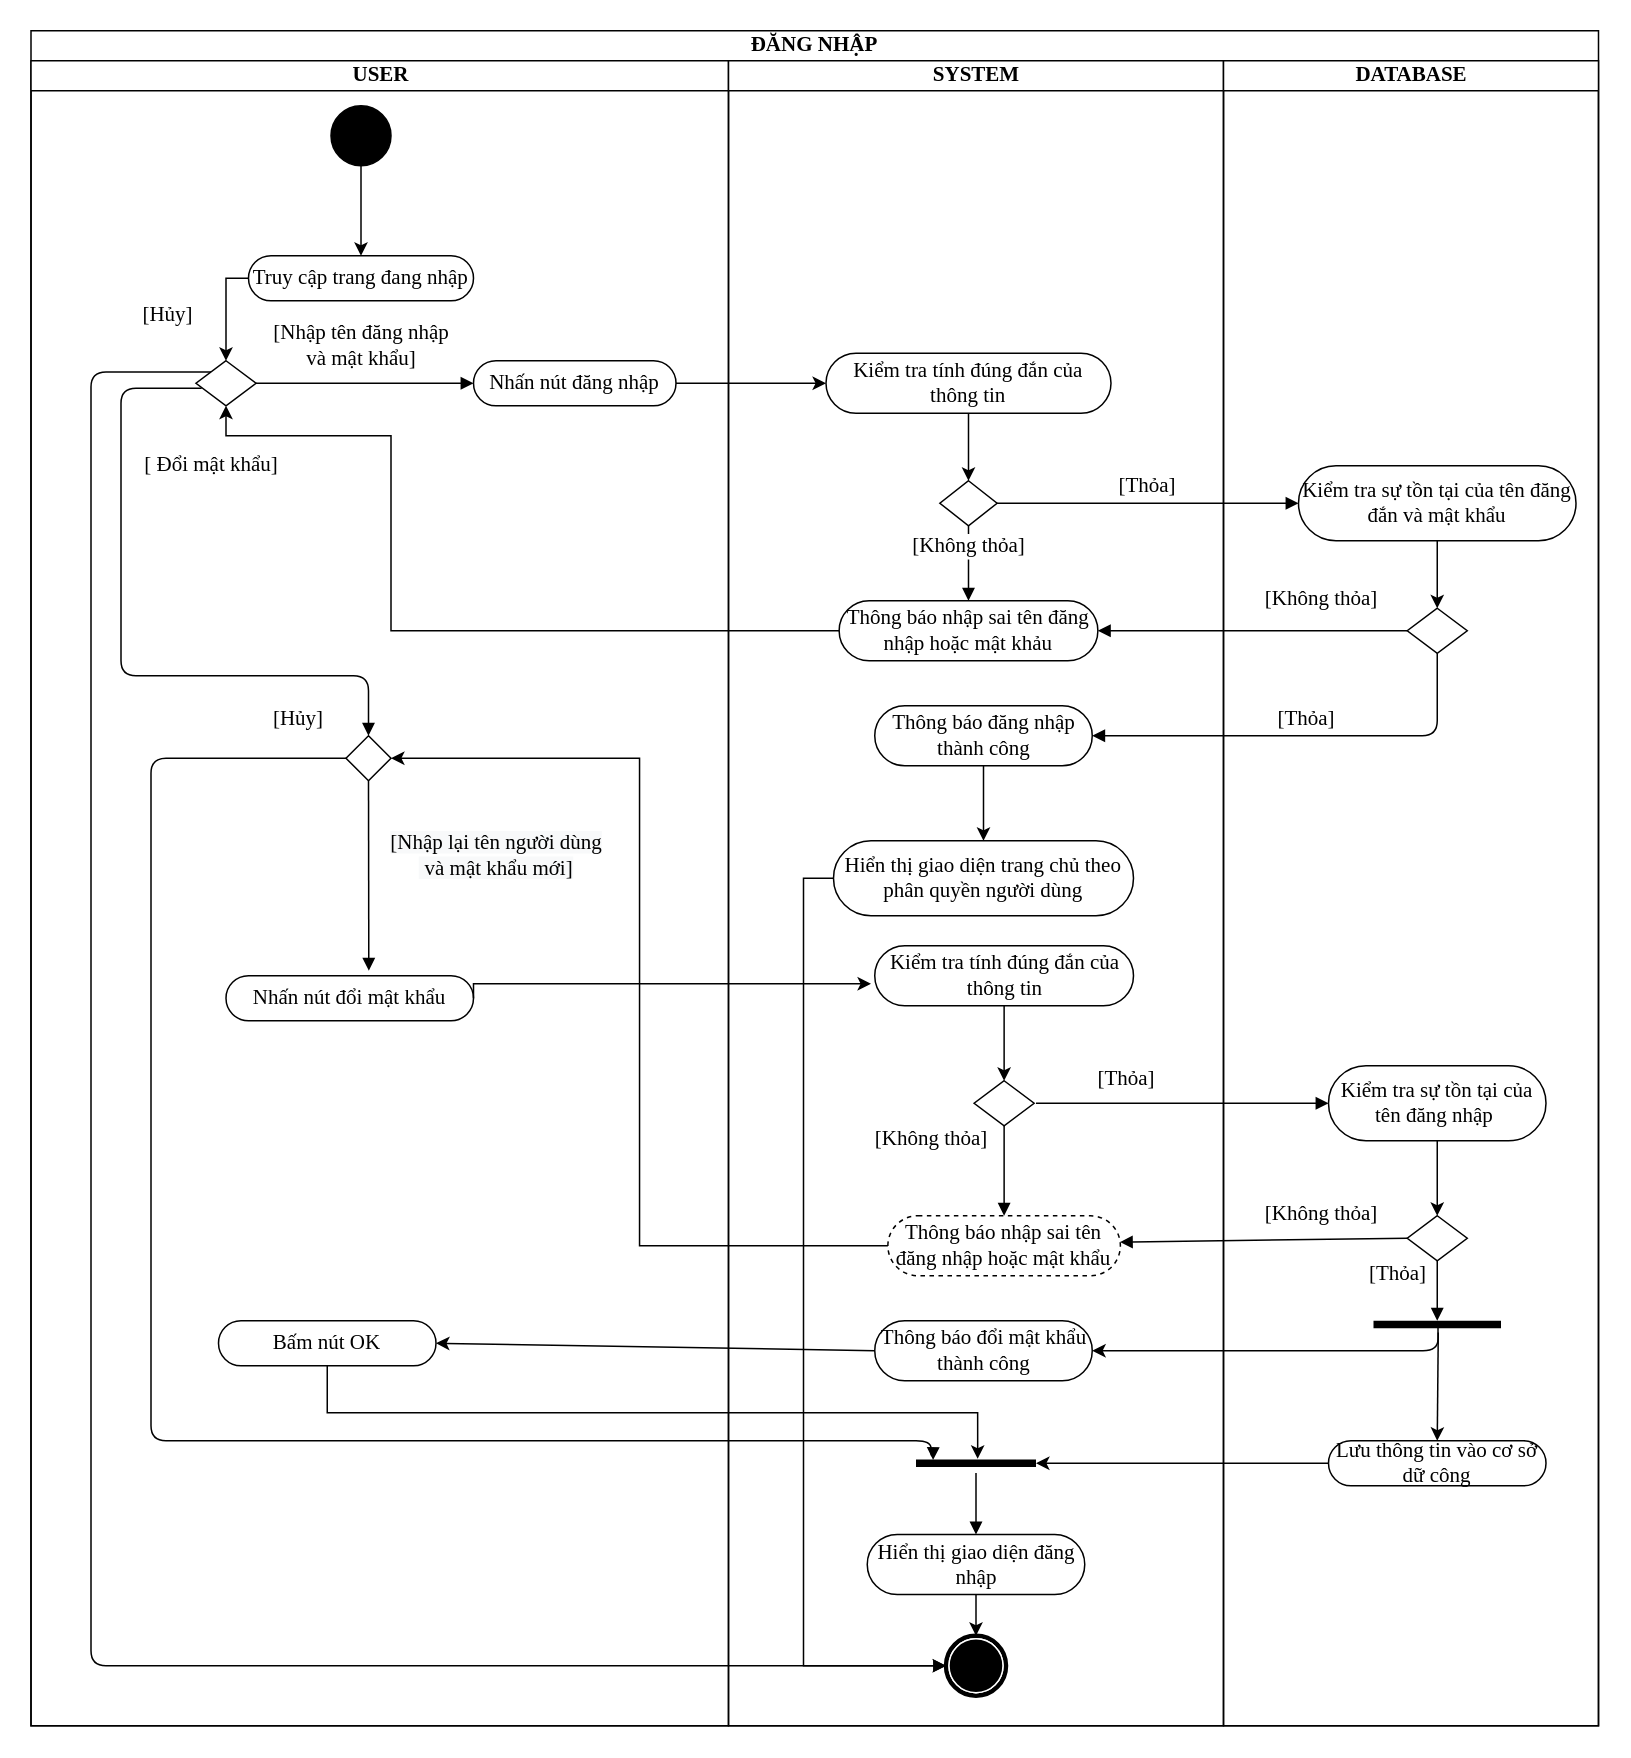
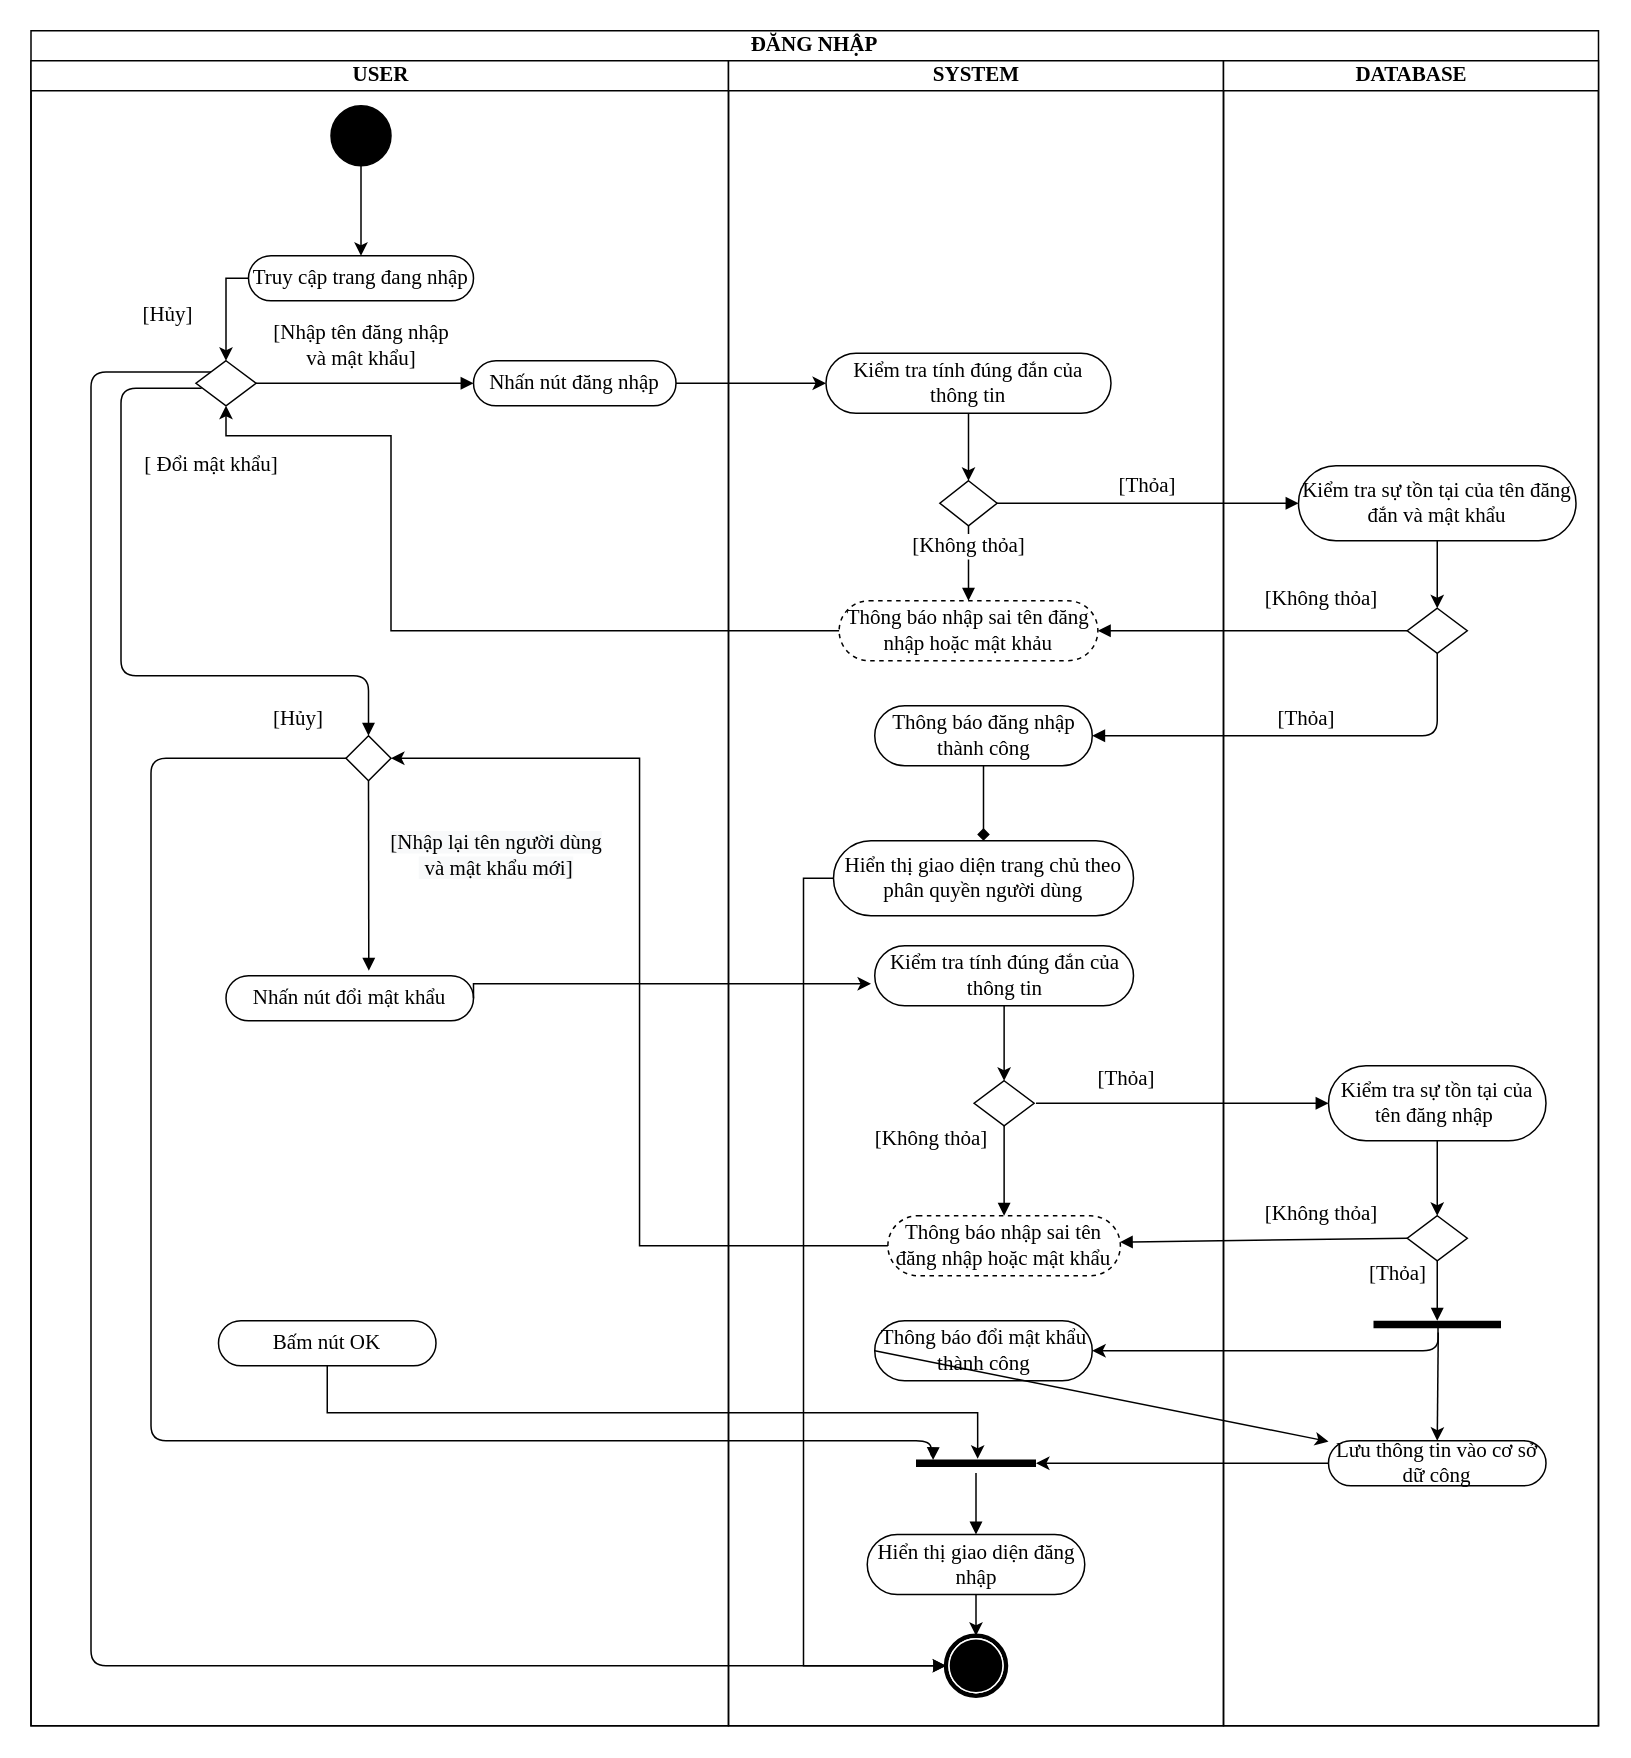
node "Thông báo nhập sai tên đăng nhập hoặc mật khảu": style solid -> dashed
edge "Thông báo đăng nhập thành công" -> "Hiển thị giao diện trang chủ theo phân quyền người dùng": arrowhead classic -> diamond
edge "Thông báo đổi mật khẩu thành công" -> "Bấm nút OK": now "Thông báo đổi mật khẩu thành công" -> "Lưu thông tin vào cơ sở dữ công"
